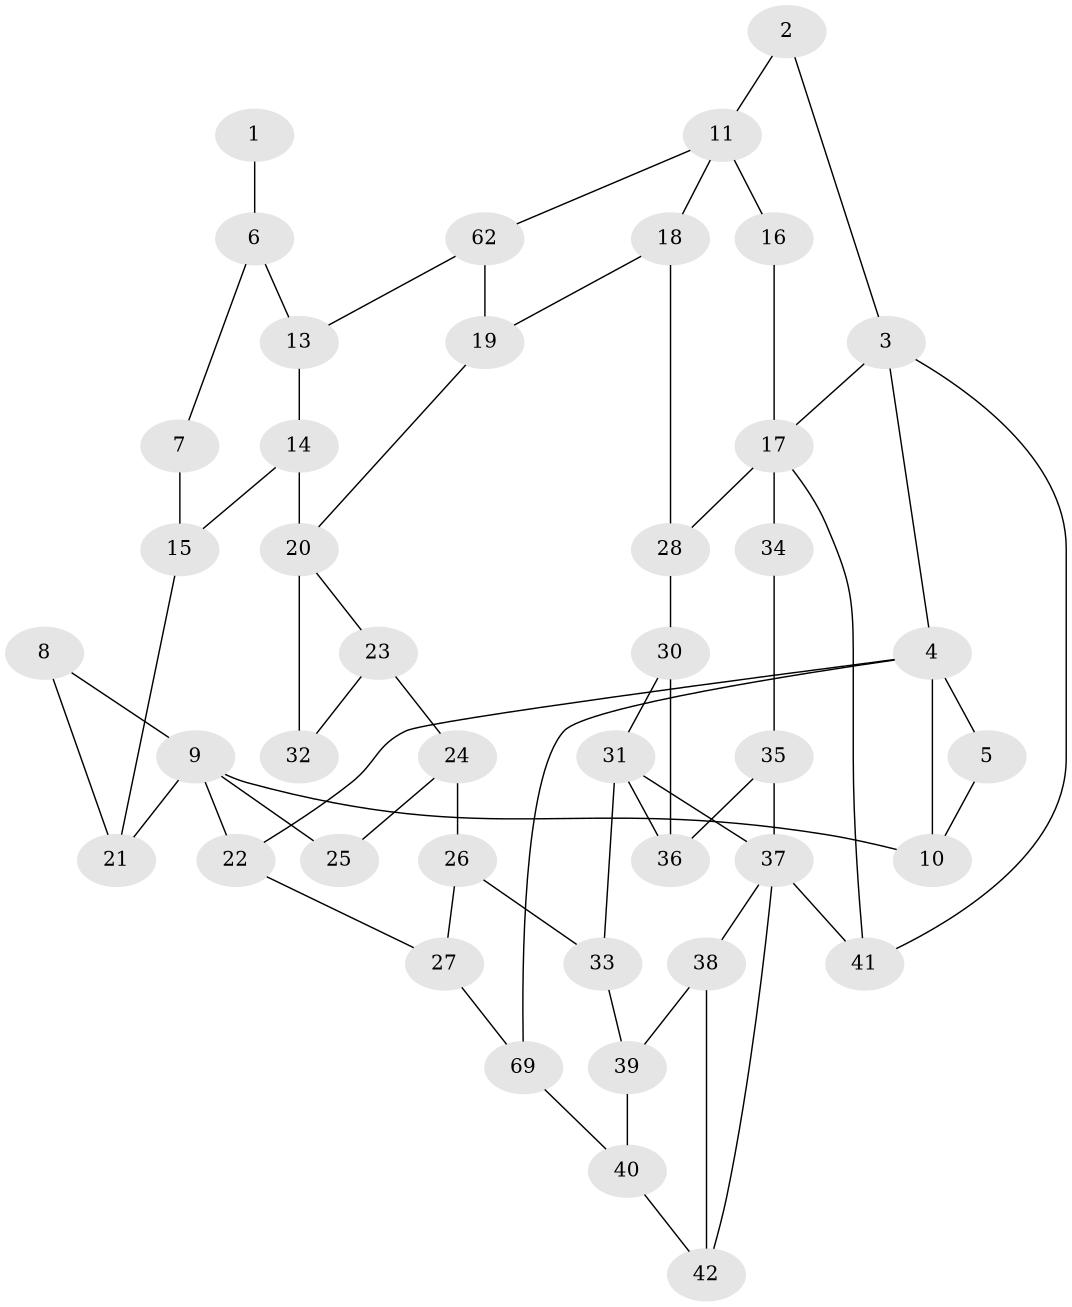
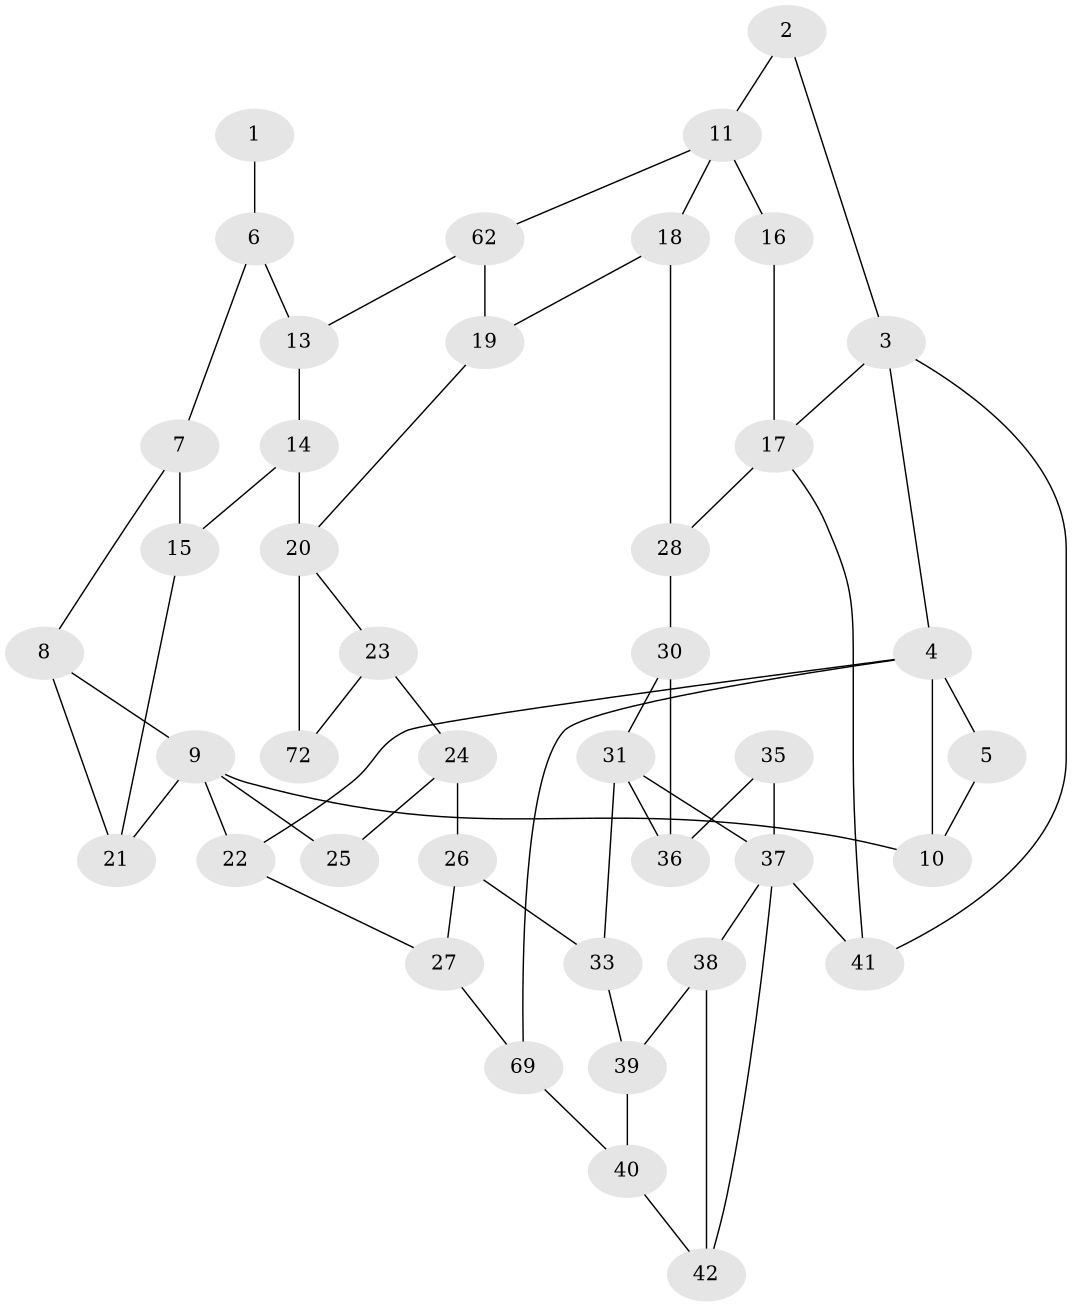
edge "7" -- "8": added
node "34": removed
node "32": label "32" -> "72"
